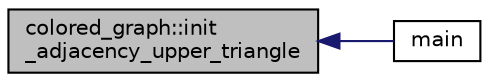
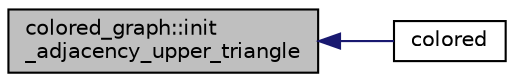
node "main": label "main" -> "colored"
